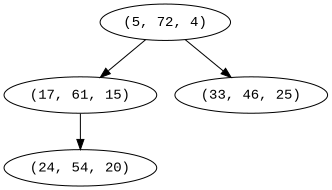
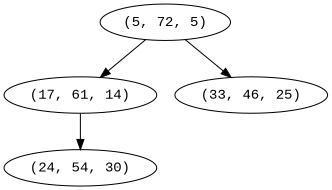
node "(5, 72, 4)": label "(5, 72, 4)" -> "(5, 72, 5)"
node "(17, 61, 15)": label "(17, 61, 15)" -> "(17, 61, 14)"
node "(24, 54, 20)": label "(24, 54, 20)" -> "(24, 54, 30)"
